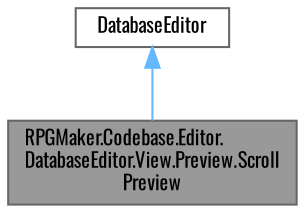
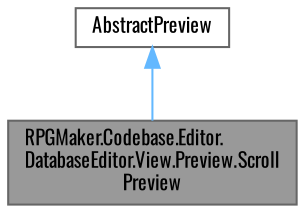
node "DatabaseEditor": label "DatabaseEditor" -> "AbstractPreview"
